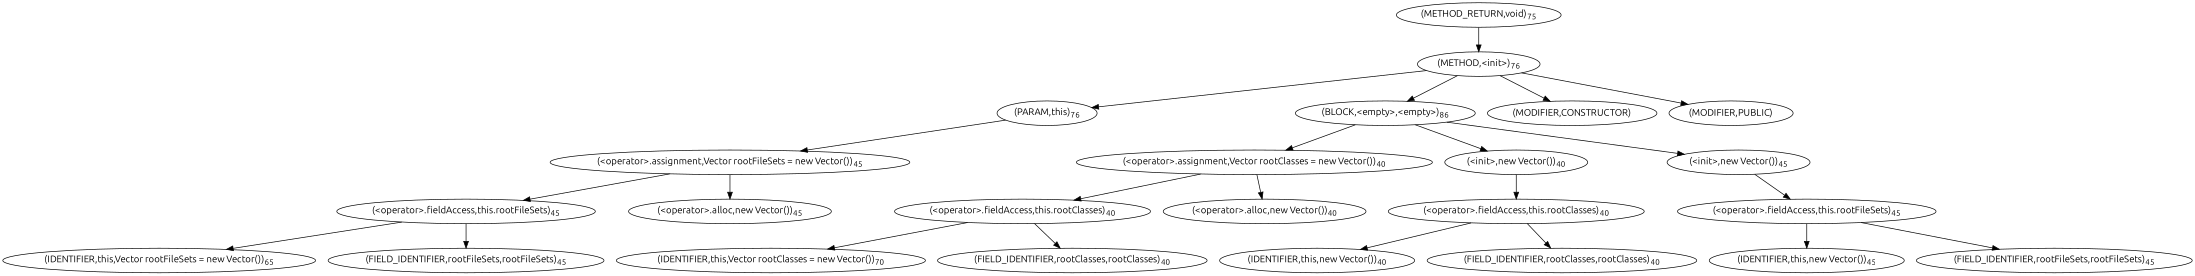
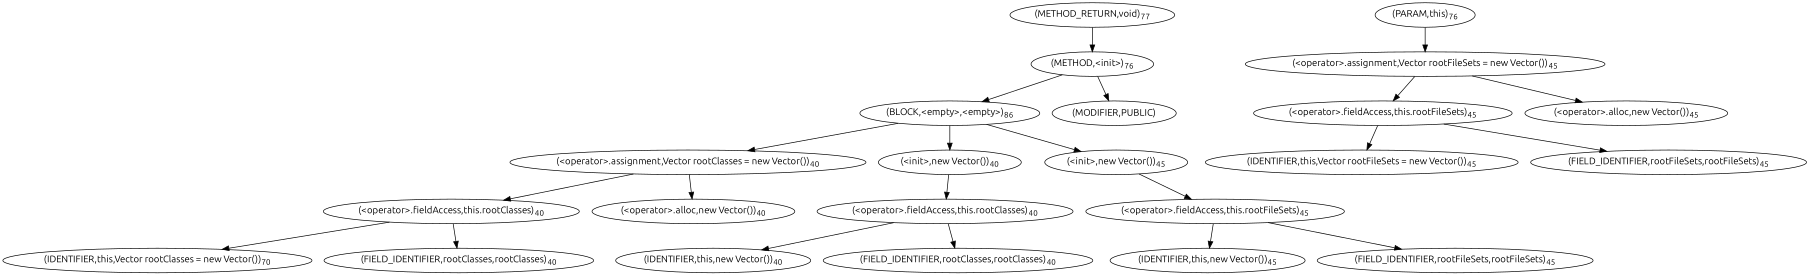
node "(METHOD_RETURN,void)": text "75" -> "77"
edge "(METHOD,<init>)" -> "(PARAM,this)": removed
node "(MODIFIER,CONSTRUCTOR)": removed
node "(IDENTIFIER,this,Vector rootFileSets = new Vector())": text "65" -> "45"
